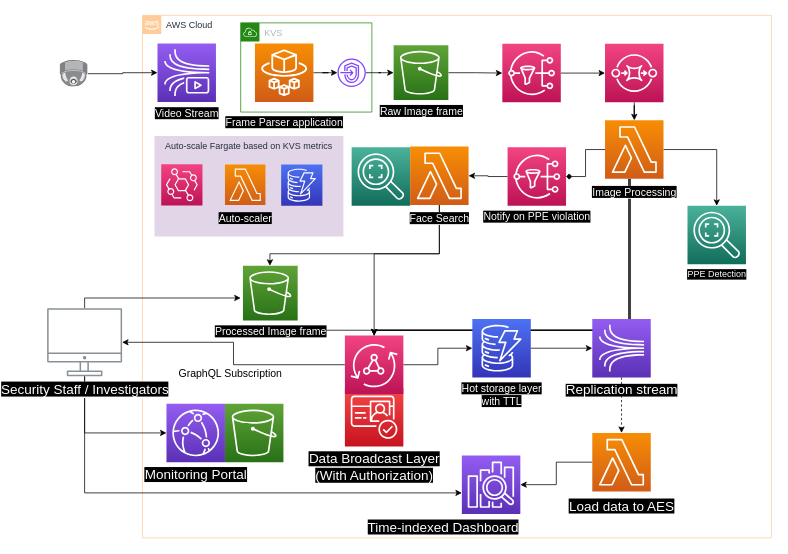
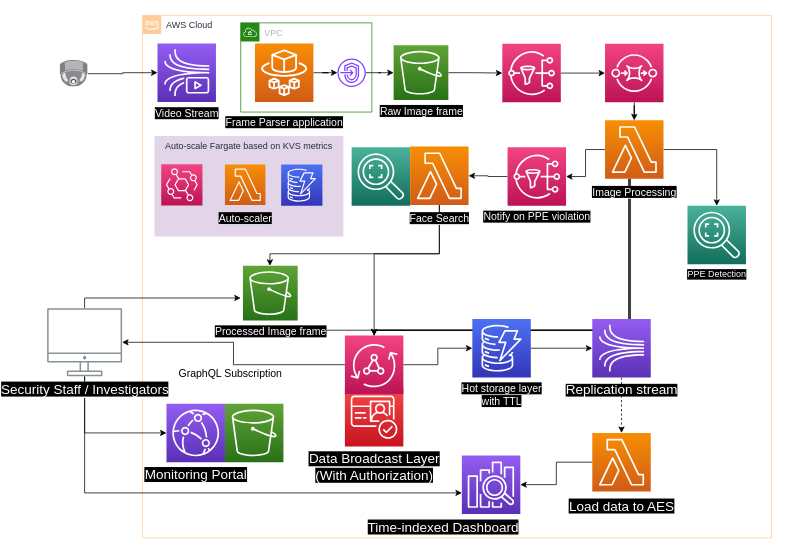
node "KVS": label "KVS" -> "VPC"
edge "Image Processing" -> "Notify on PPE violation": arrowhead diamond -> classic
